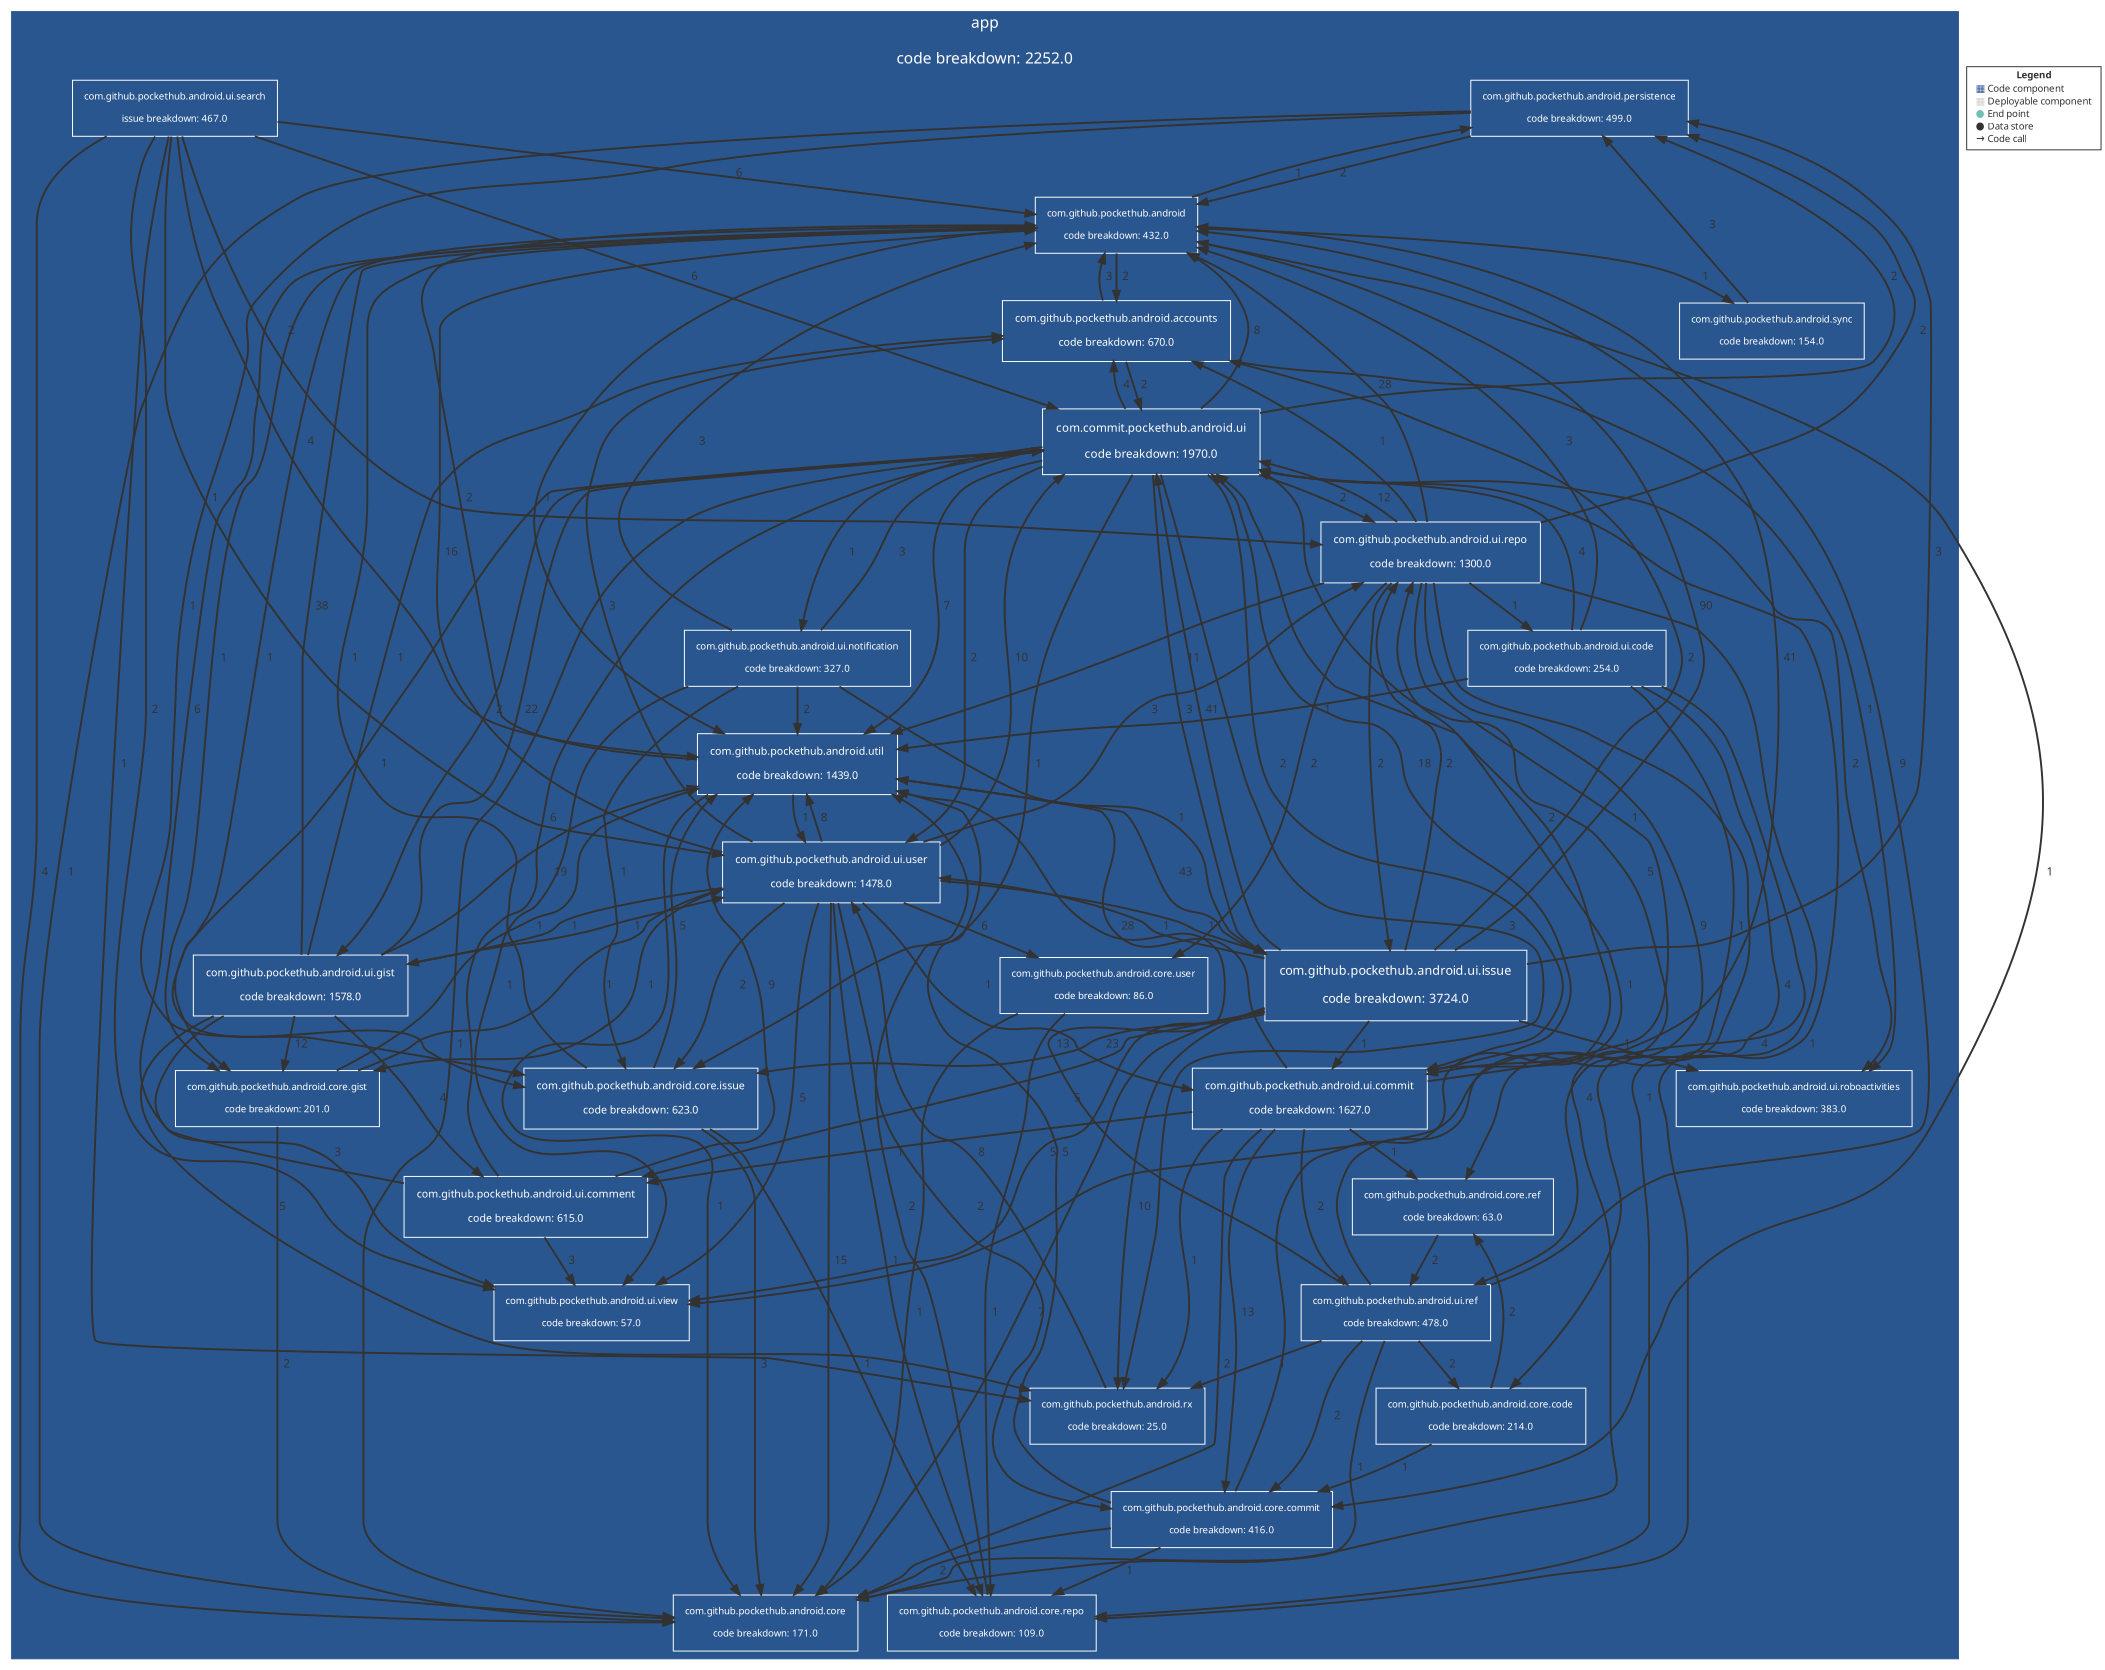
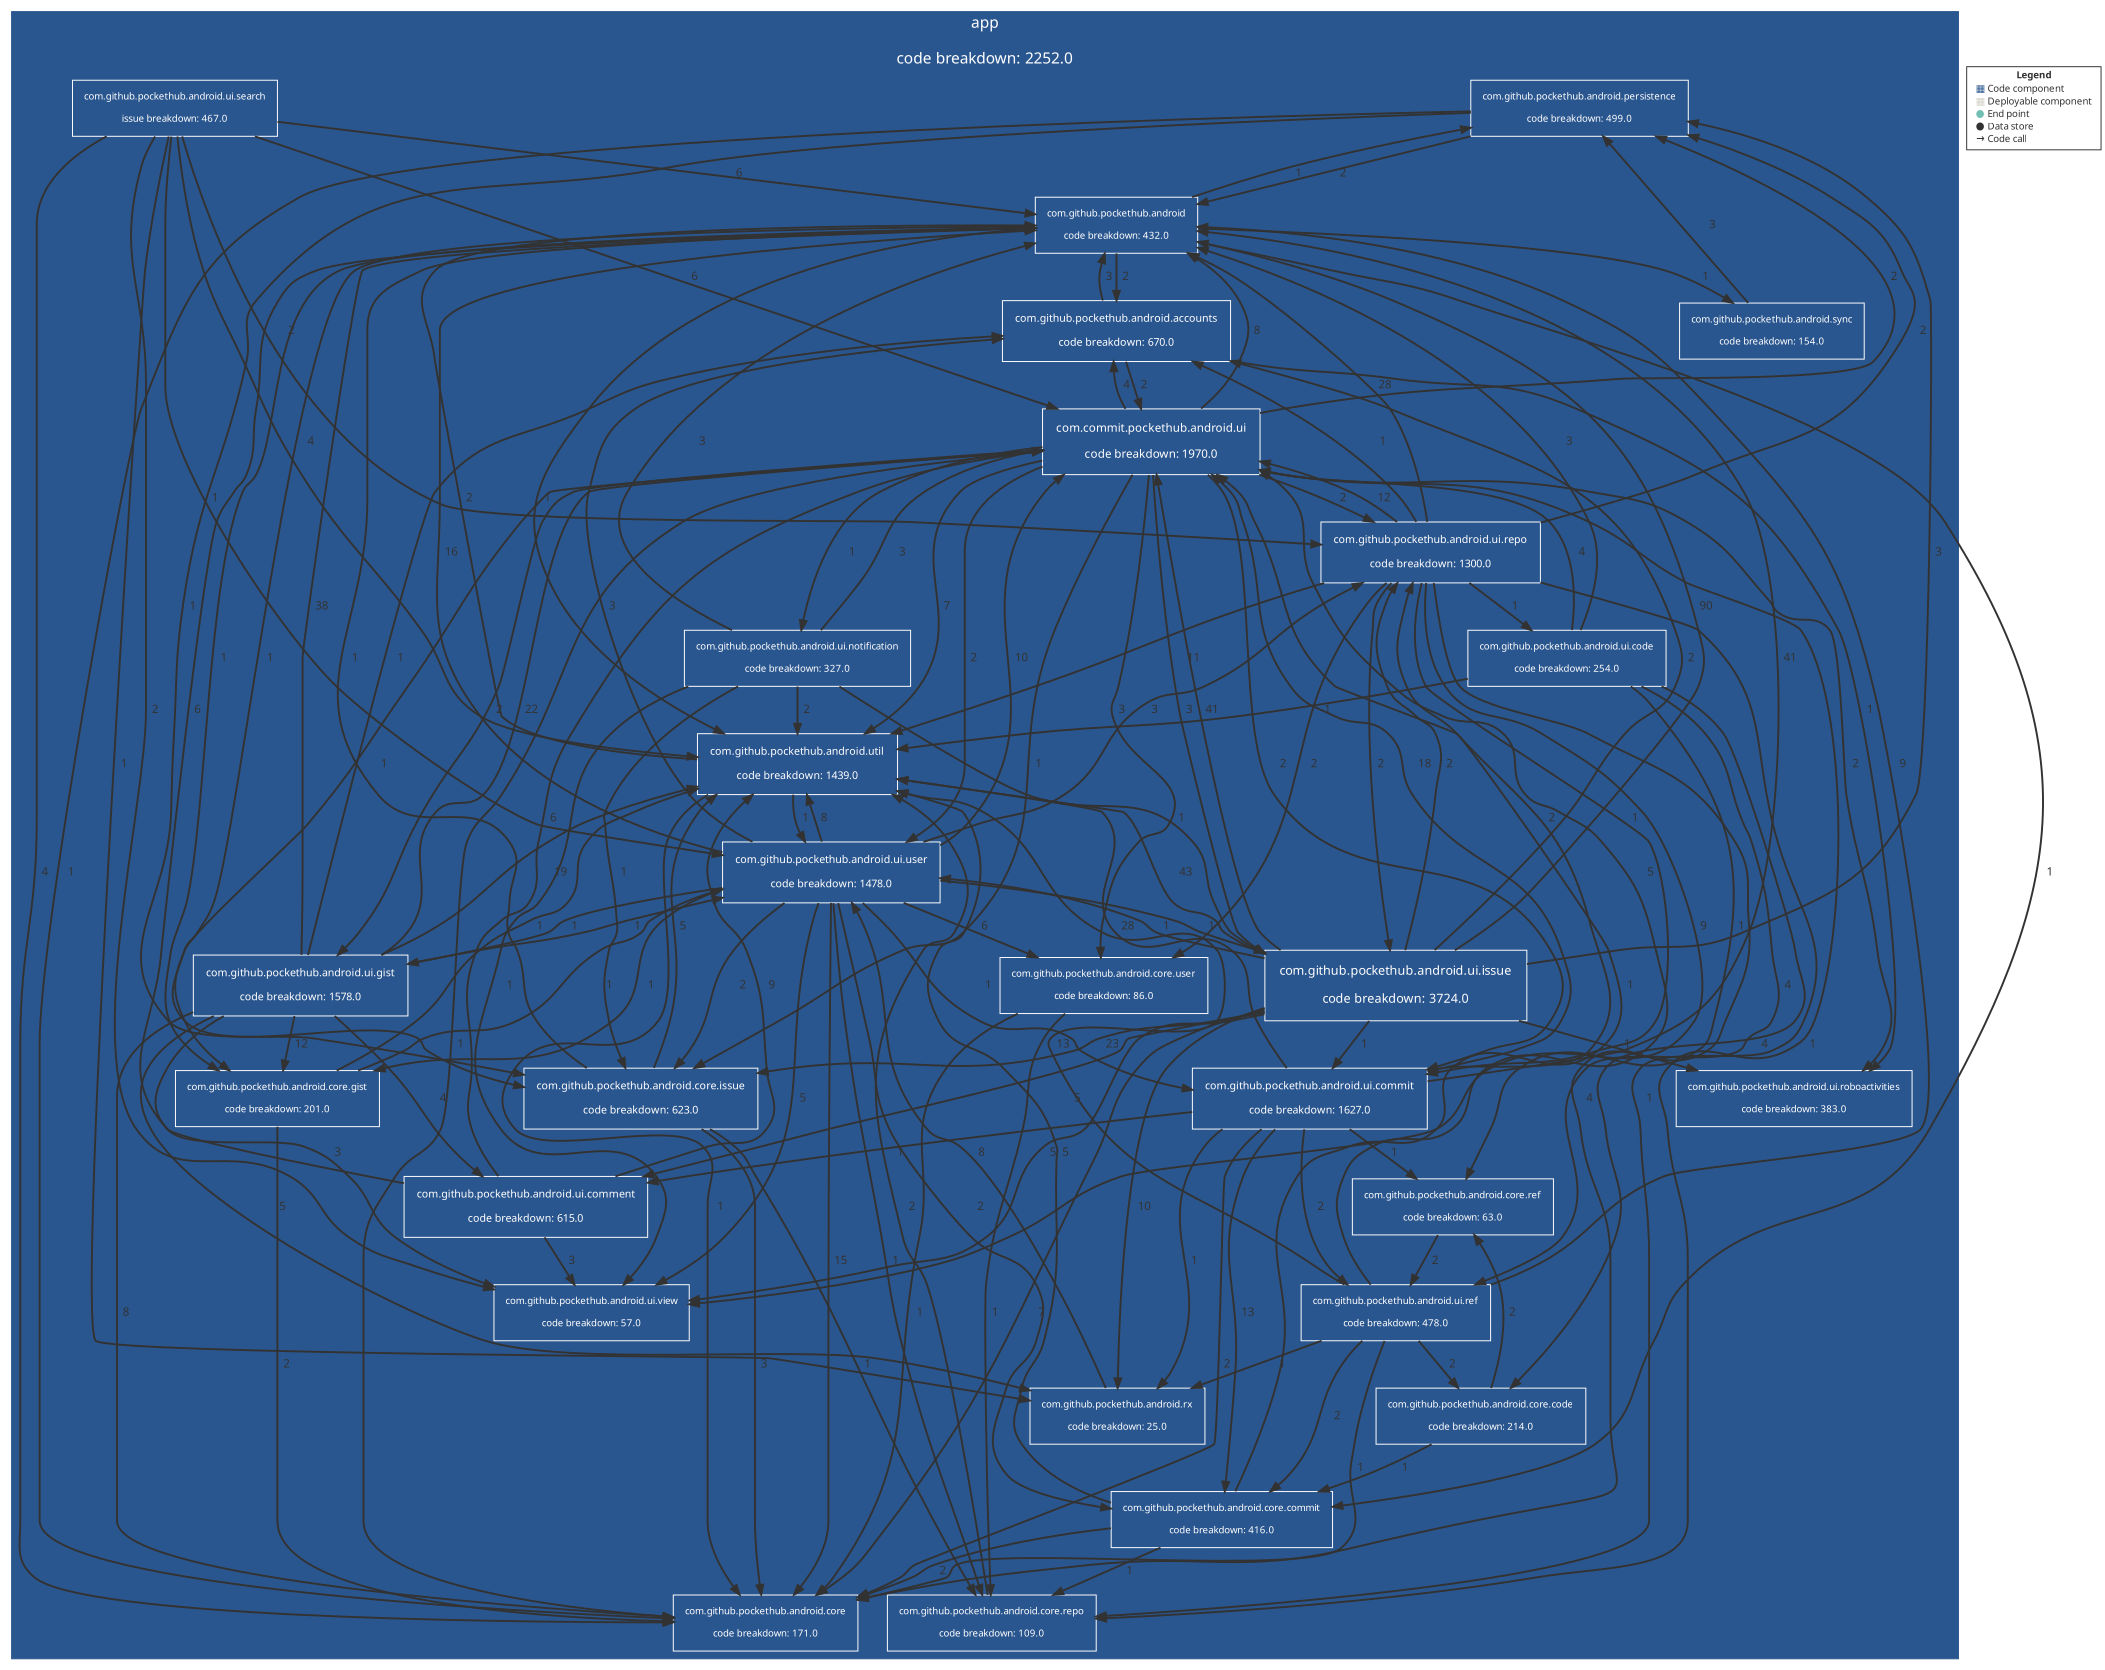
edge "com.commit.pockethub.android.ui code breakdown: 1970.0" -> "com.github.pockethub.android.rx code breakdown: 25.0": now "com.commit.pockethub.android.ui code breakdown: 1970.0" -> "com.github.pockethub.android.core.user code breakdown: 86.0"
edge "com.github.pockethub.android.ui.gist code breakdown: 1578.0" -> "com.github.pockethub.android.core code breakdown: 171.0": added, label "8"
